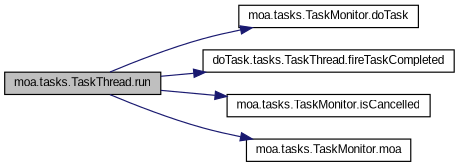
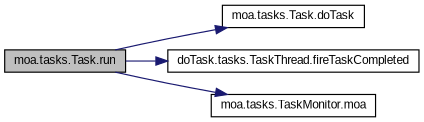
node "moa.tasks.TaskMonitor.doTask": label "moa.tasks.TaskMonitor.doTask" -> "moa.tasks.Task.doTask"
node "moa.tasks.TaskThread.run": label "moa.tasks.TaskThread.run" -> "moa.tasks.Task.run"
node "moa.tasks.TaskMonitor.isCancelled": removed
